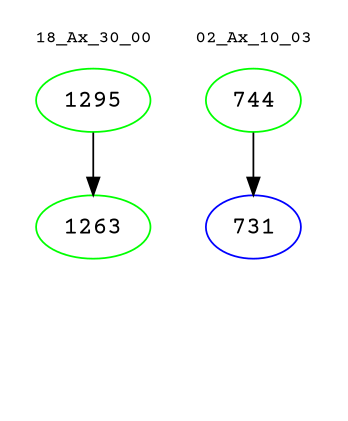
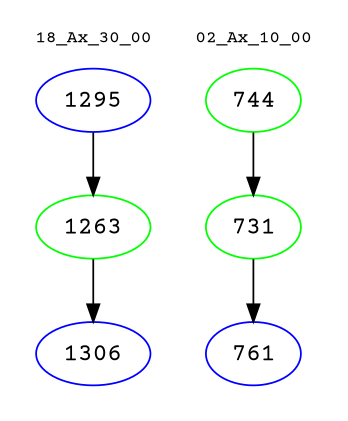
cluster "02_Ax_10_03": label "02_Ax_10_03" -> "02_Ax_10_00"
node "1295": color green -> blue
node "731": color blue -> green
node "1306": added
node "761": added
